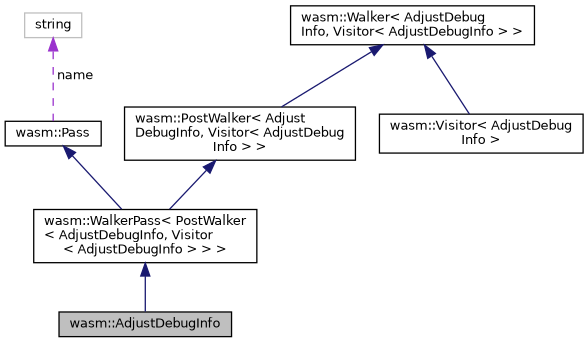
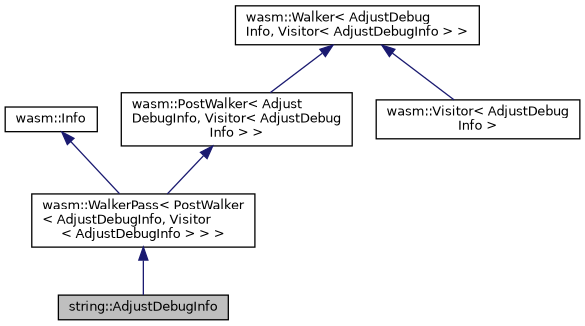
node "string": removed
node "wasm::Pass": label "wasm::Pass" -> "wasm::Info"
node "wasm::AdjustDebugInfo": label "wasm::AdjustDebugInfo" -> "string::AdjustDebugInfo"
